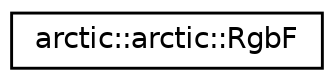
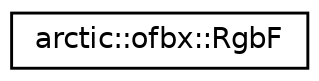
node "arctic::arctic::RgbF": label "arctic::arctic::RgbF" -> "arctic::ofbx::RgbF"
